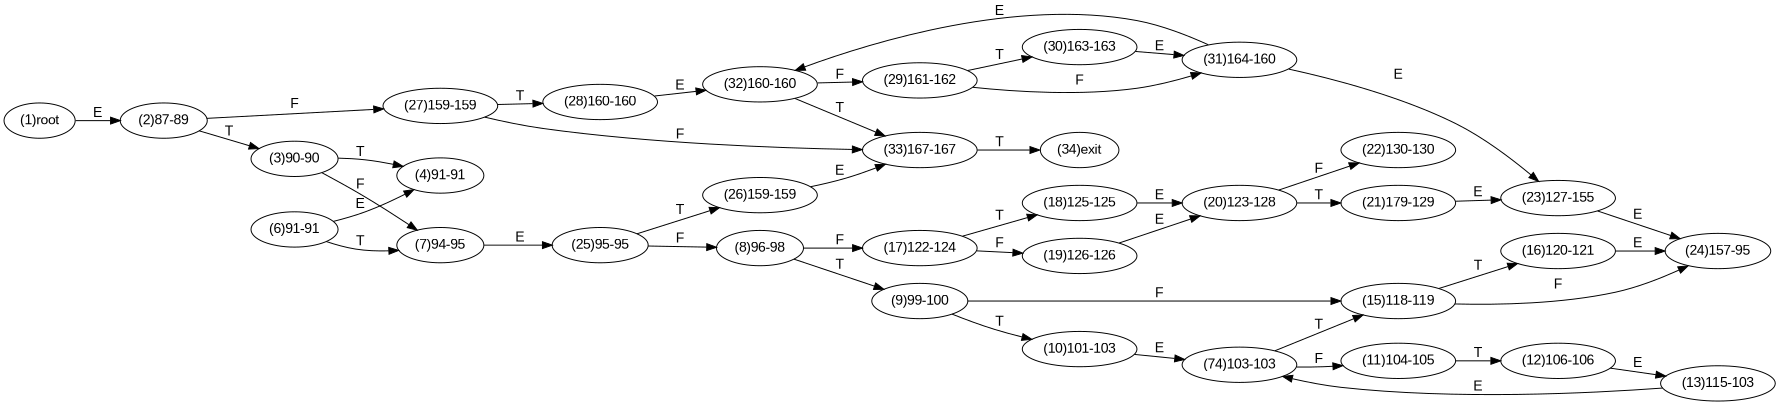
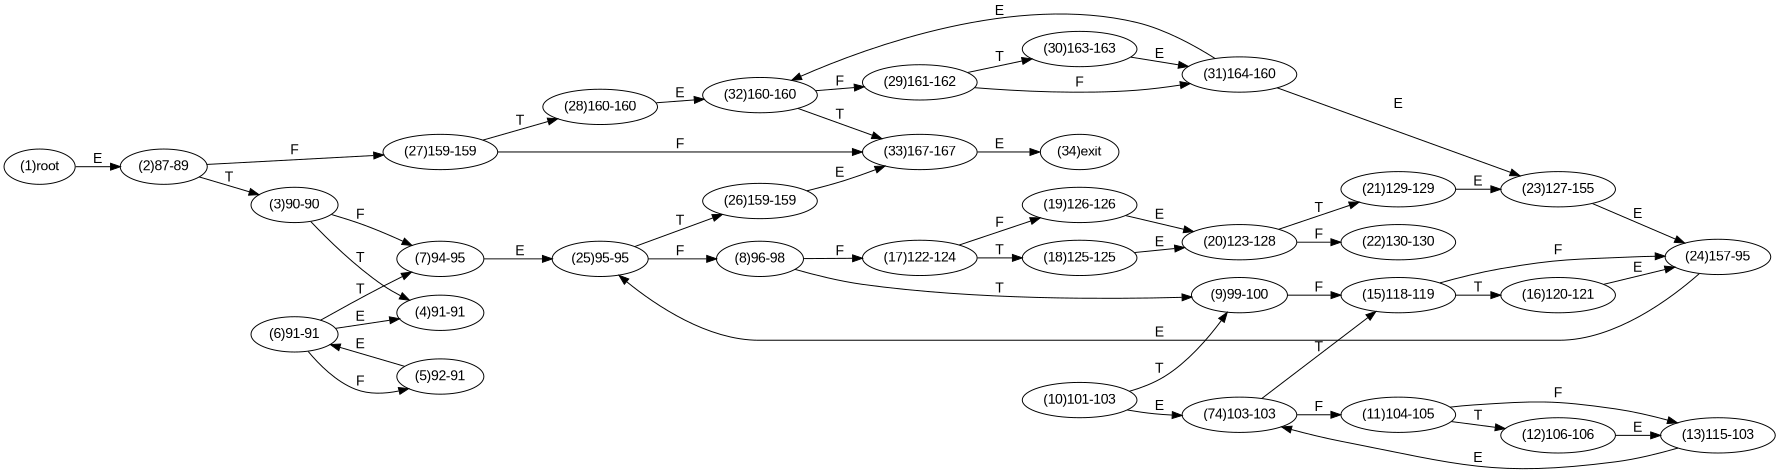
edge "(33)167-167" -> "(34)exit": label "T" -> "E"
node "(21)179-129": label "(21)179-129" -> "(21)129-129"
edge "(9)99-100" -> "(10)101-103": reversed
edge "(24)157-95" -> "(25)95-95": added, label "E"
node "(5)92-91": added
edge "(11)104-105" -> "(13)115-103": added, label "F"
